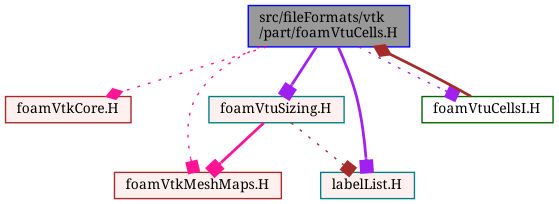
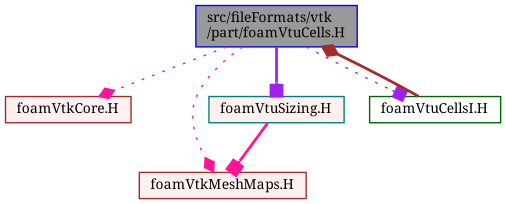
edge "src/fileFormats/vtk /part/foamVtuCells.H" -> "foamVtkMeshMaps.H": arrowhead box -> diamond
node "labelList.H": removed
